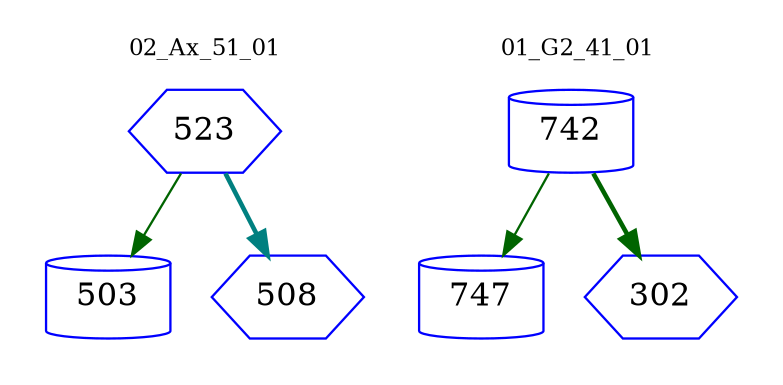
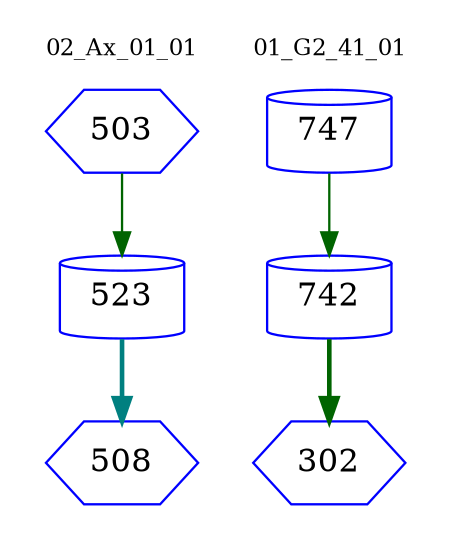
cluster "02_Ax_51_01": label "02_Ax_51_01" -> "02_Ax_01_01"
node "523": shape hexagon -> cylinder
edge "523" -> "503": reversed
edge "742" -> "747": reversed
node "503": shape cylinder -> hexagon
